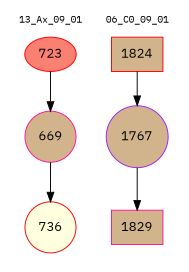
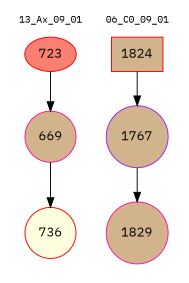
node "1829": shape box -> circle
